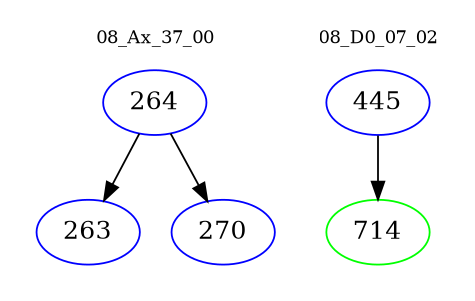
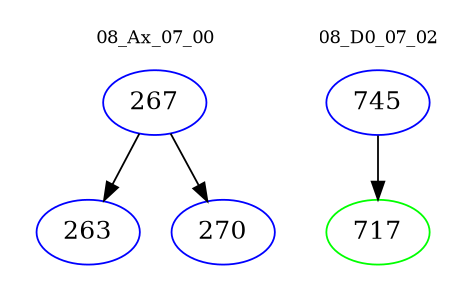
cluster "08_Ax_37_00": label "08_Ax_37_00" -> "08_Ax_07_00"
node "264": label "264" -> "267"
node "445": label "445" -> "745"
node "714": label "714" -> "717"
